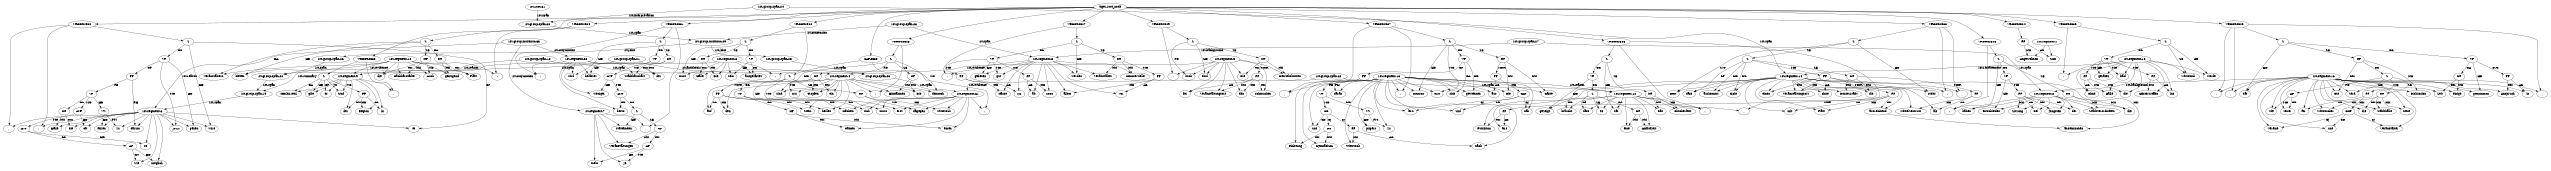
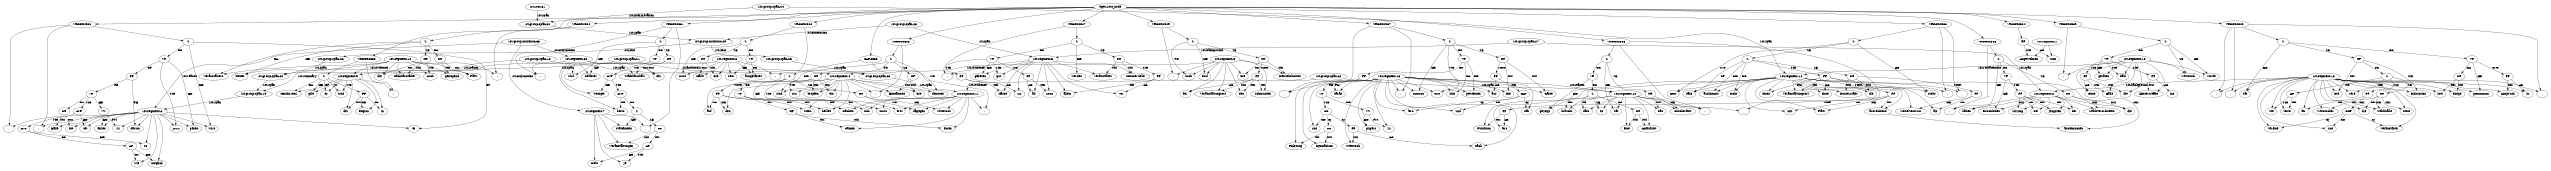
edge "rst:segment:3" -> "werden": removed
edge "rst:segment:15" -> "ins": removed
node "rst:segment:61": label "rst:segment:61" -> "rst:segment:11"
